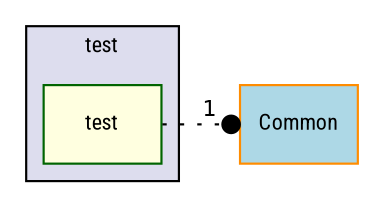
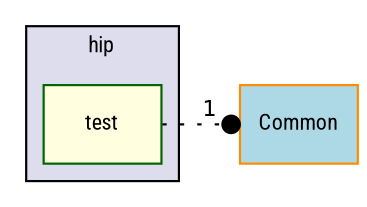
cluster "test": label "test" -> "hip"
